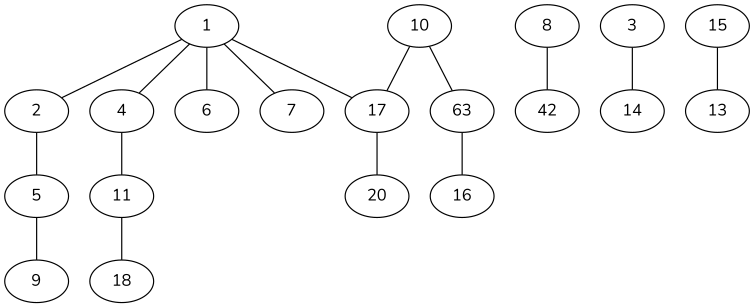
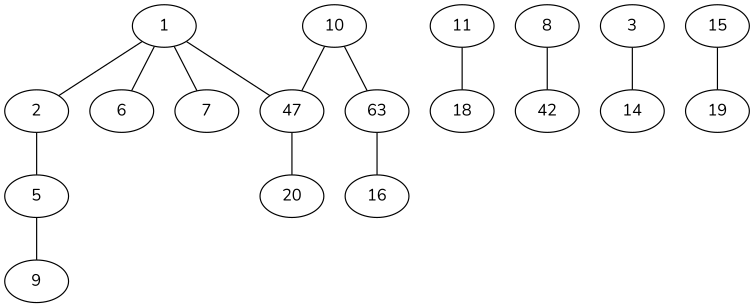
node "4": removed
node "17": label "17" -> "47"
node "13": label "13" -> "19"
